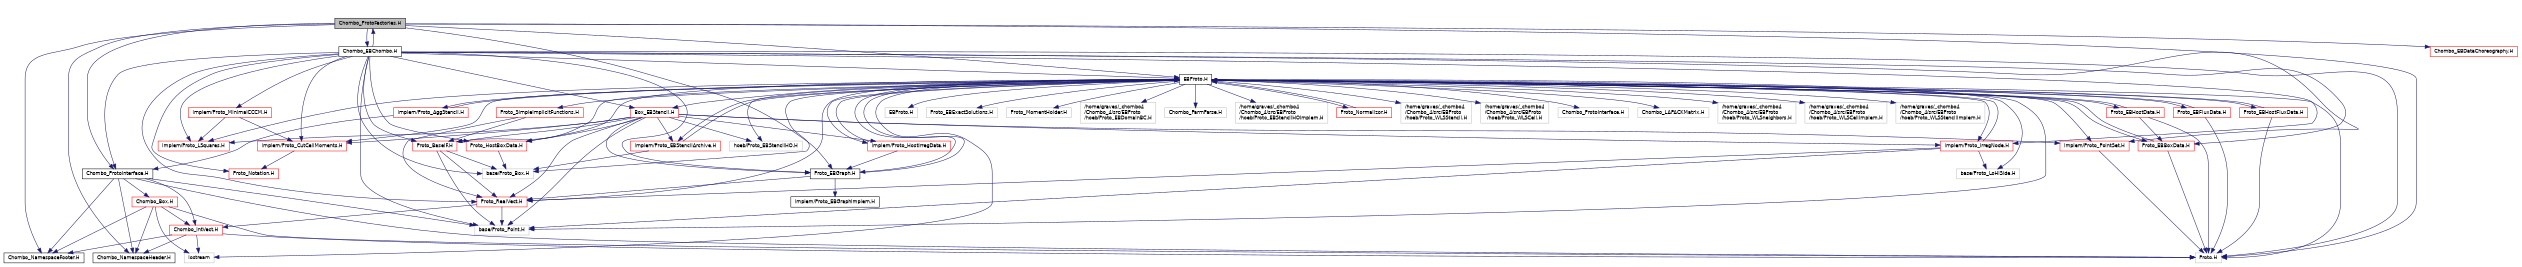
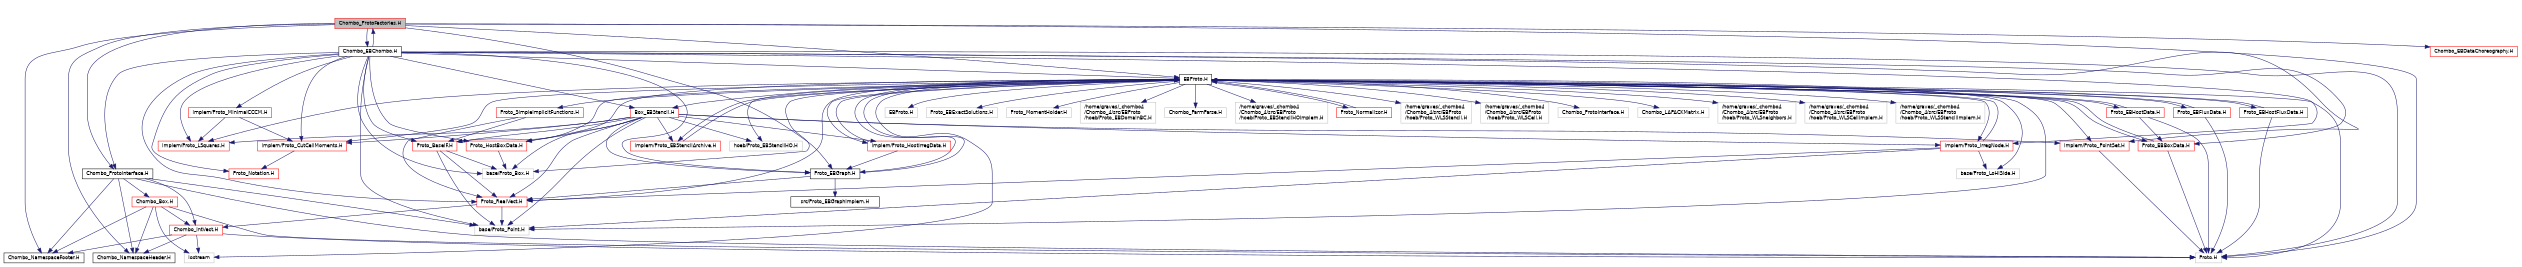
node "Chombo_ProtoFactories.H": color black -> red
node "implem/Proto_AggStencil.H": removed
edge "implem/Proto_EBStencilArchive.H" -> "base/Proto_Box.H": now "Box_EBStencil.H" -> "base/Proto_Box.H"
node "implem/Proto_EBGraphImplem.H": label "implem/Proto_EBGraphImplem.H" -> "src/Proto_EBGraphImplem.H"
